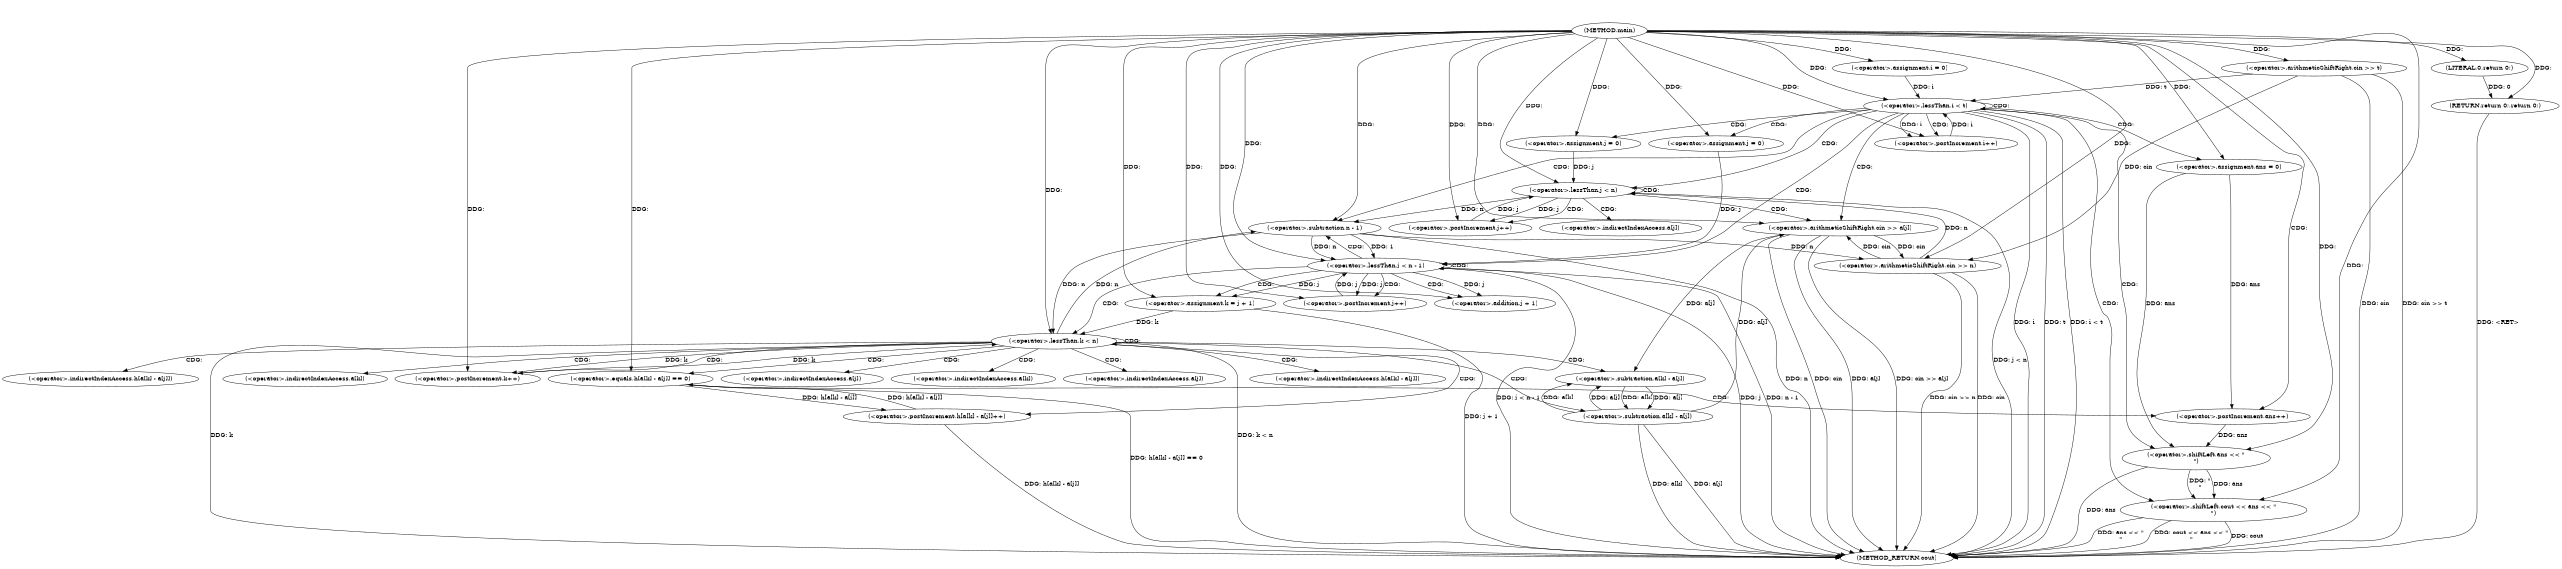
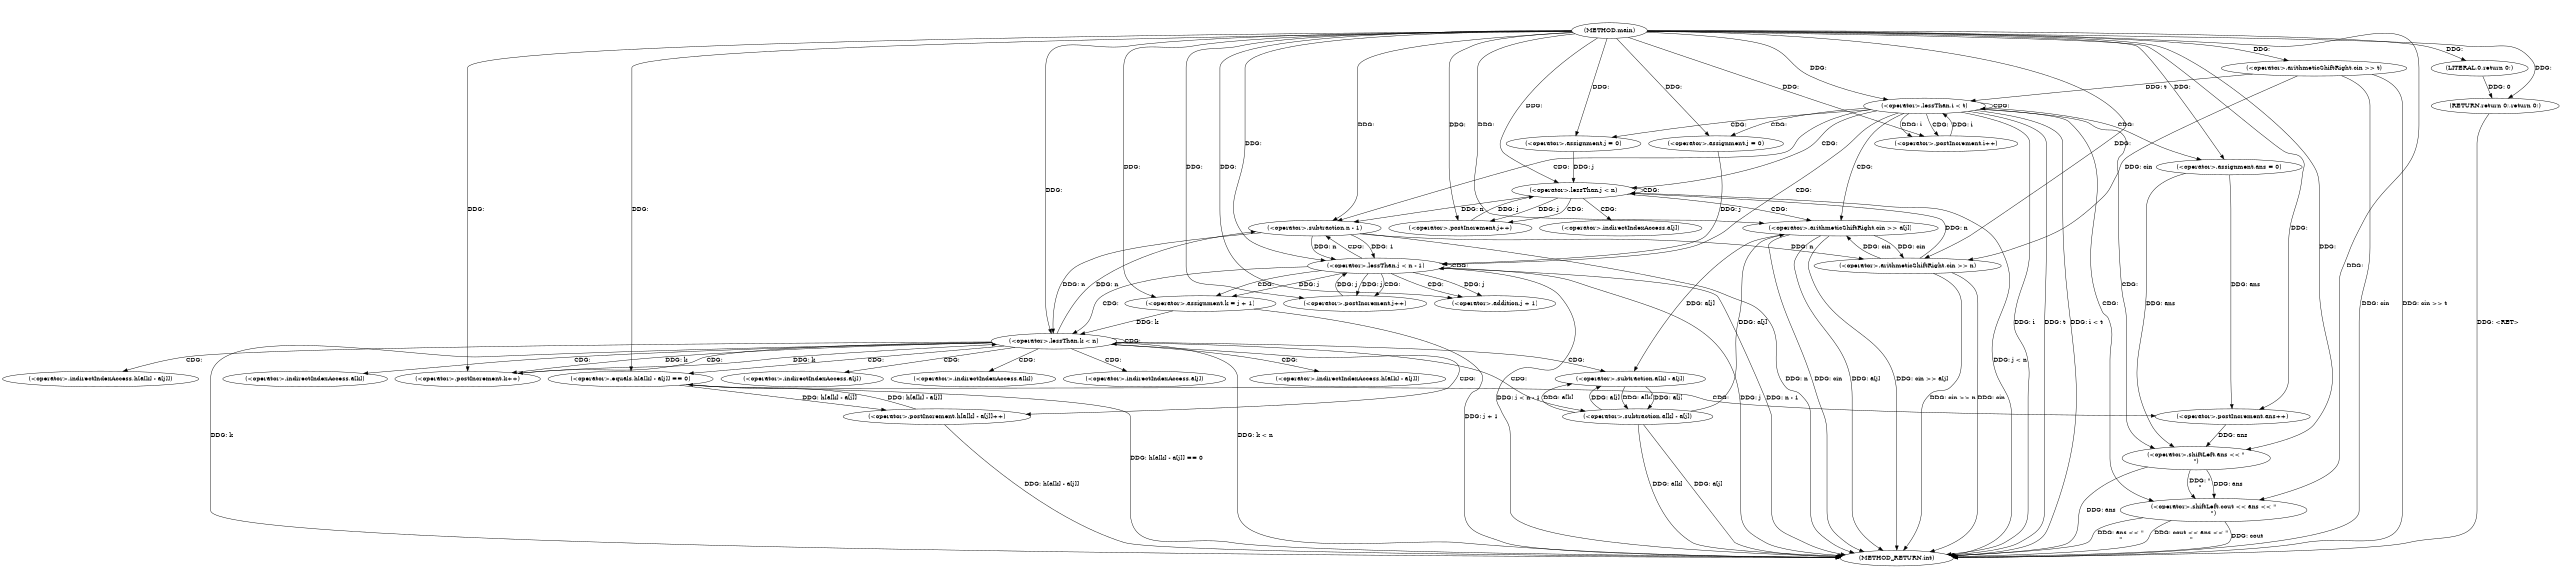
node "(<operator>.assignment,i = 0)": removed
edge "(METHOD,main)" -> "(<operator>.postIncrement,ans++)": label "CDG: " -> "DDG: "
node "(METHOD_RETURN,cout)": label "(METHOD_RETURN,cout)" -> "(METHOD_RETURN,int)"
